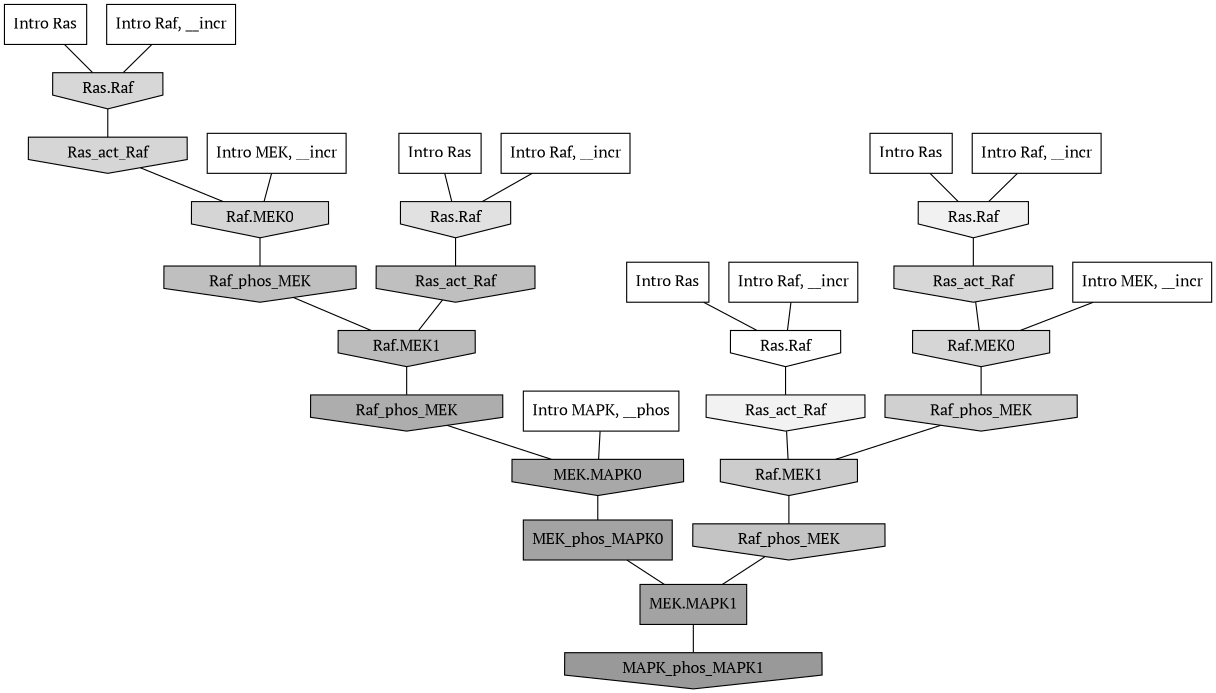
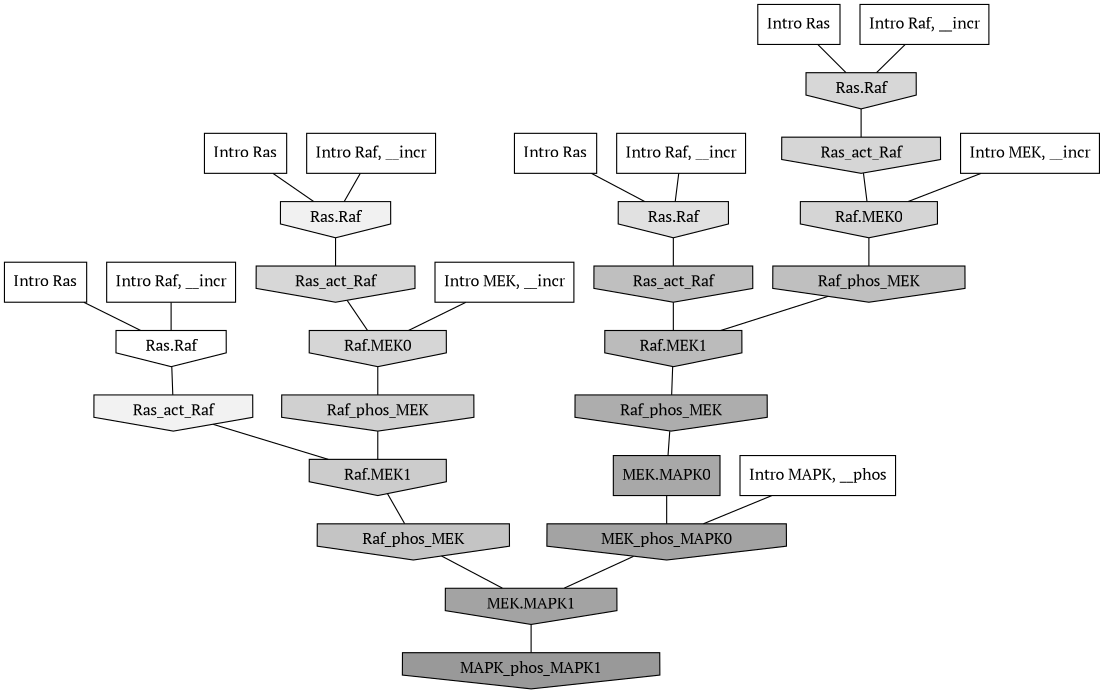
edge "Intro MAPK, __phos" -- "MEK.MAPK0": now "Intro MAPK, __phos" -- "MEK_phos_MAPK0"
node "MEK.MAPK0": shape invhouse -> box
node "MEK_phos_MAPK0": shape box -> invhouse
node "MEK.MAPK1": shape box -> invhouse
